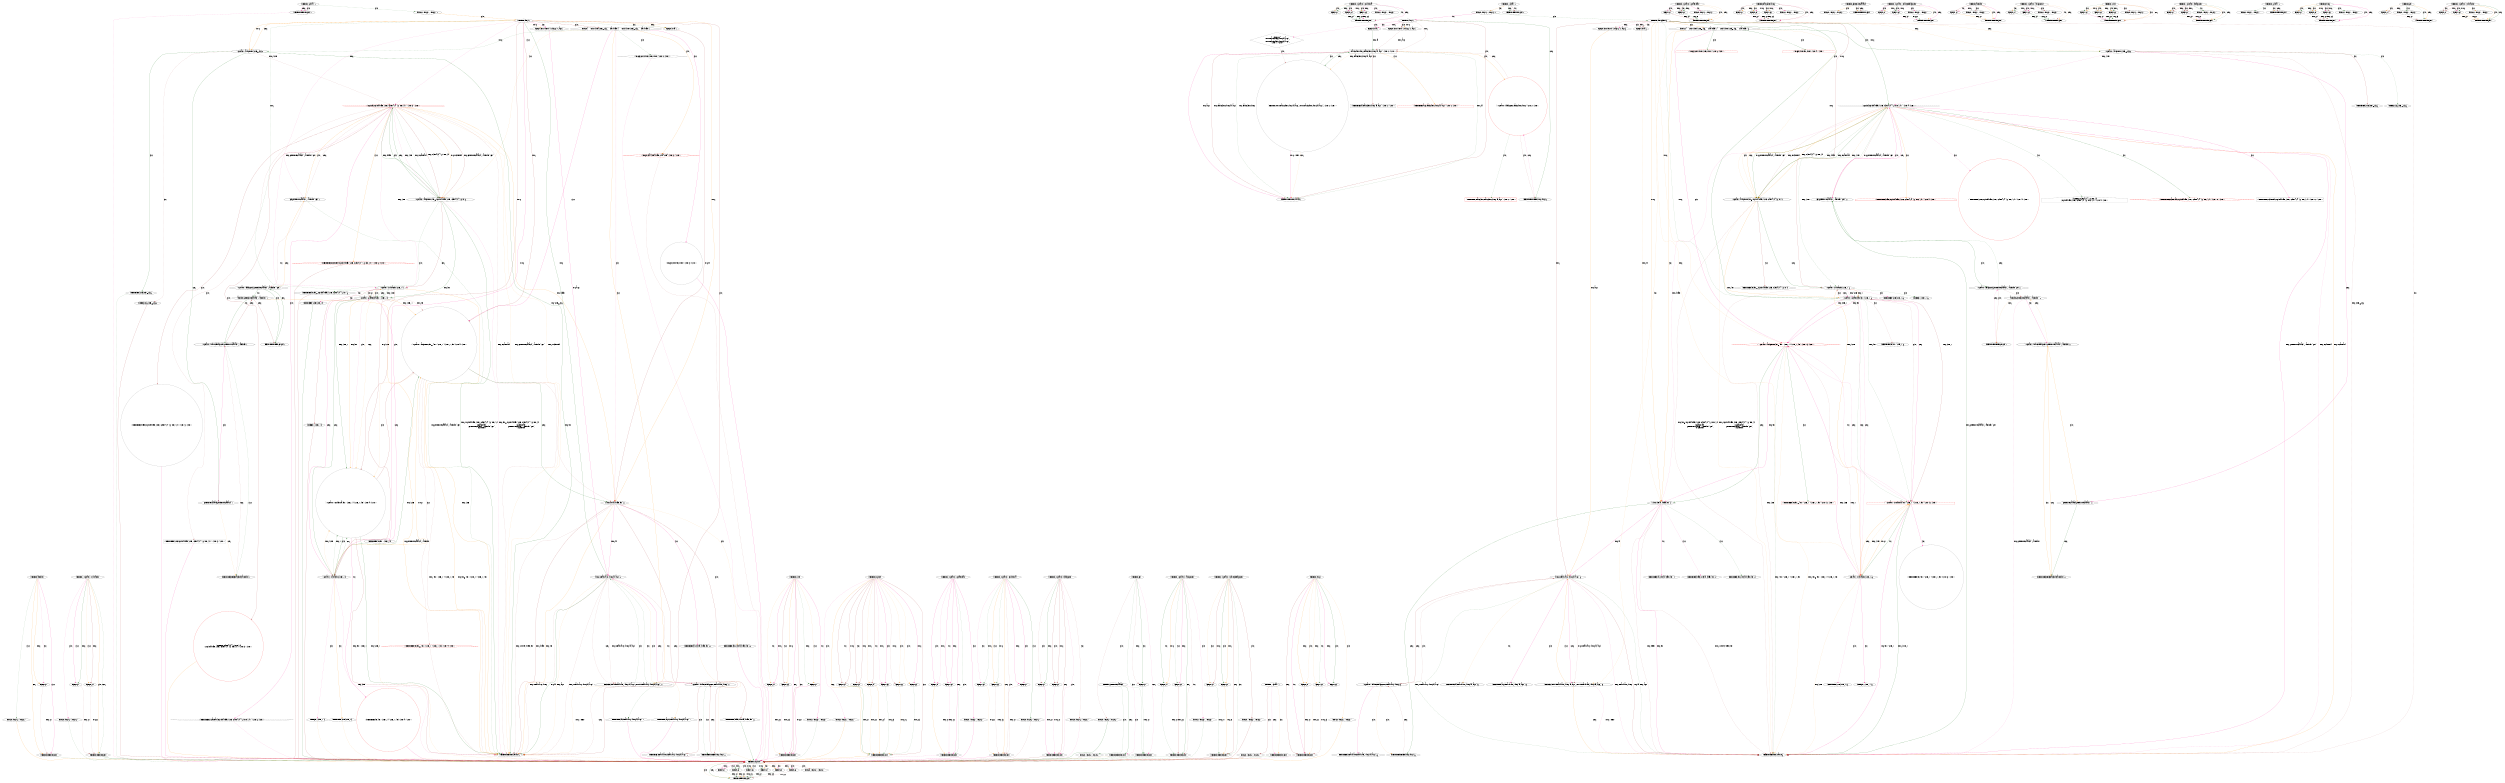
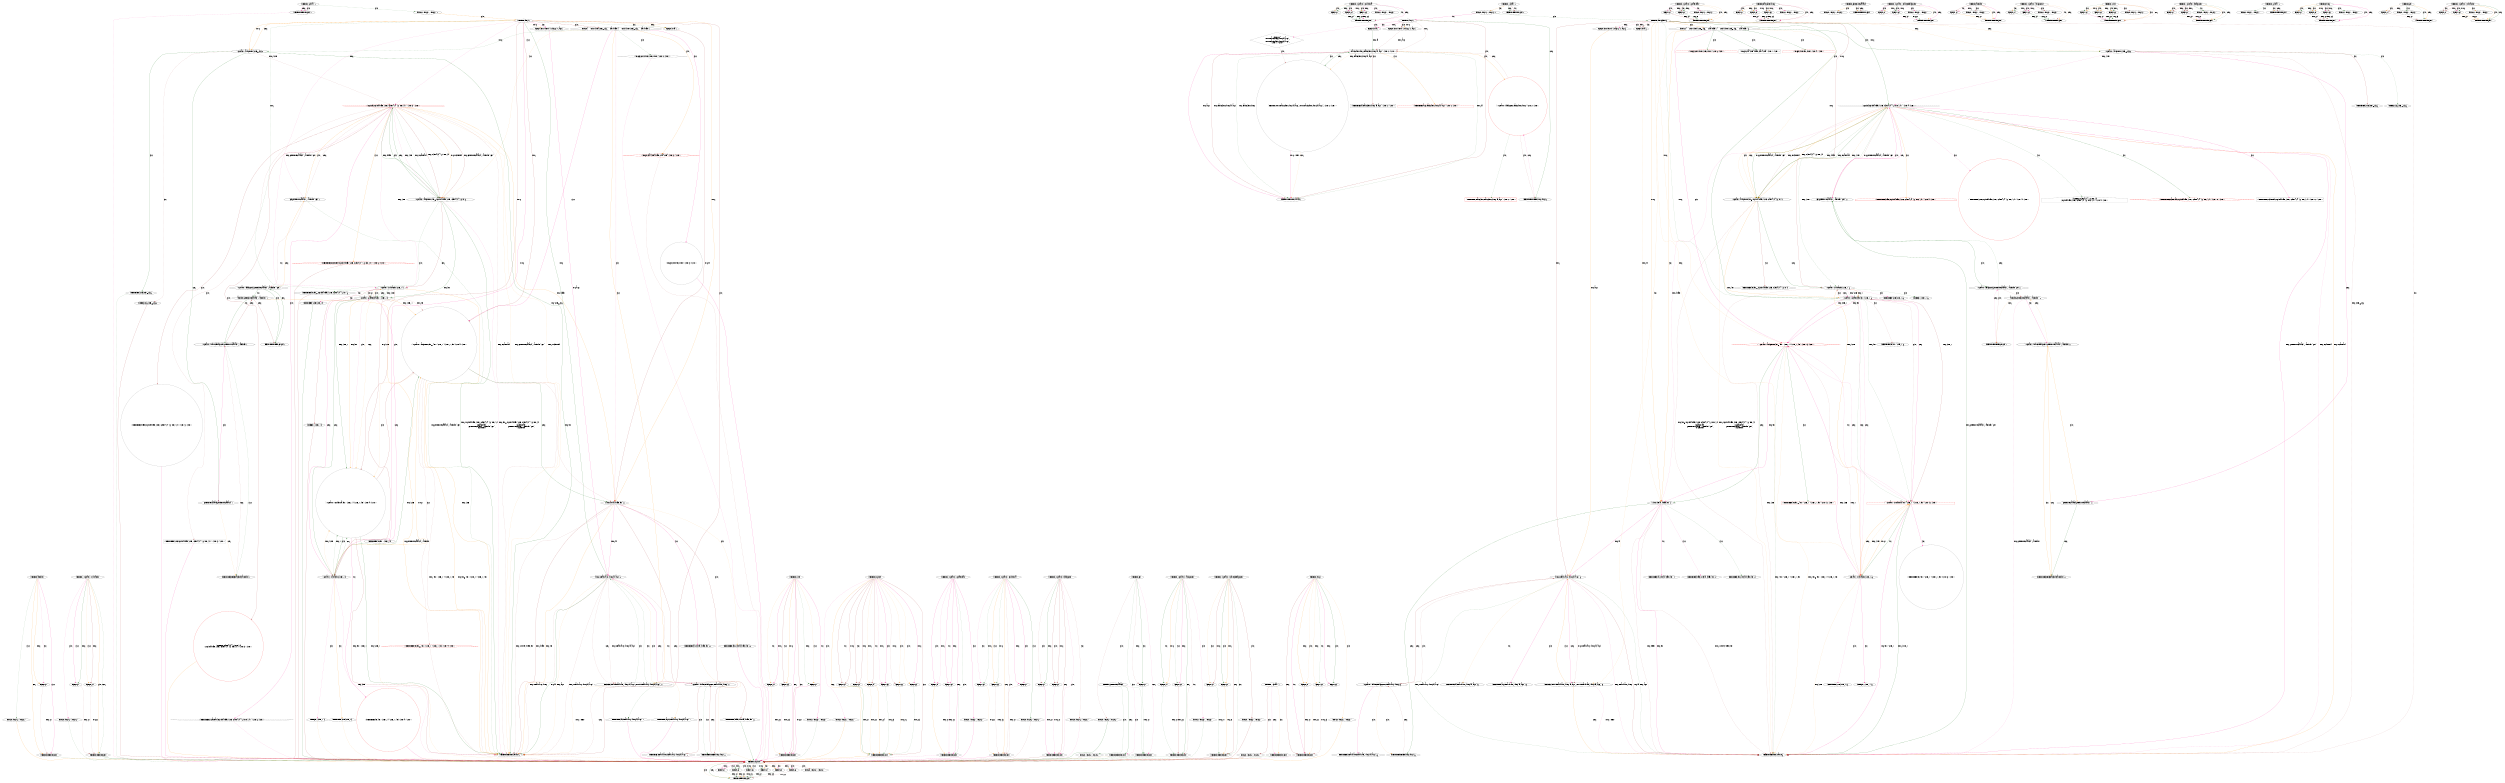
node "<(LOCAL,char[SIZE] buffer: char[SIZE])<SUB>7</SUB>>": added
